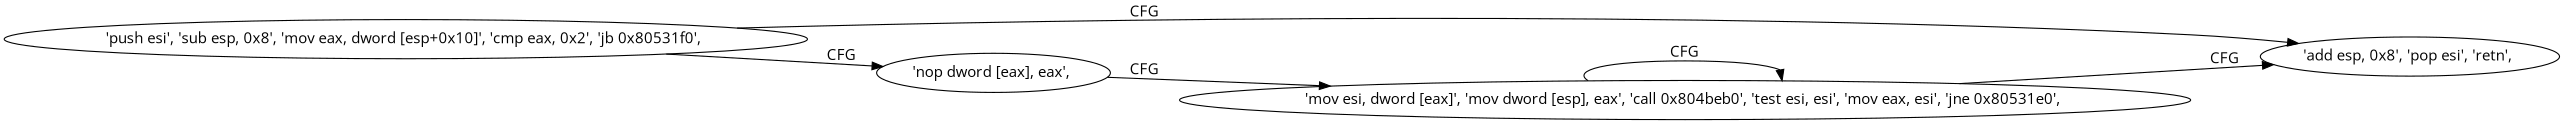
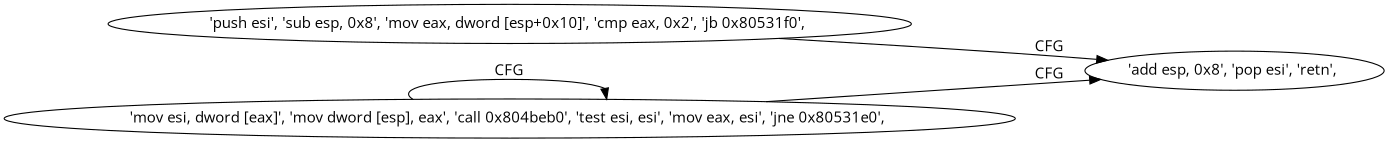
node "'nop dword [eax], eax',": removed
